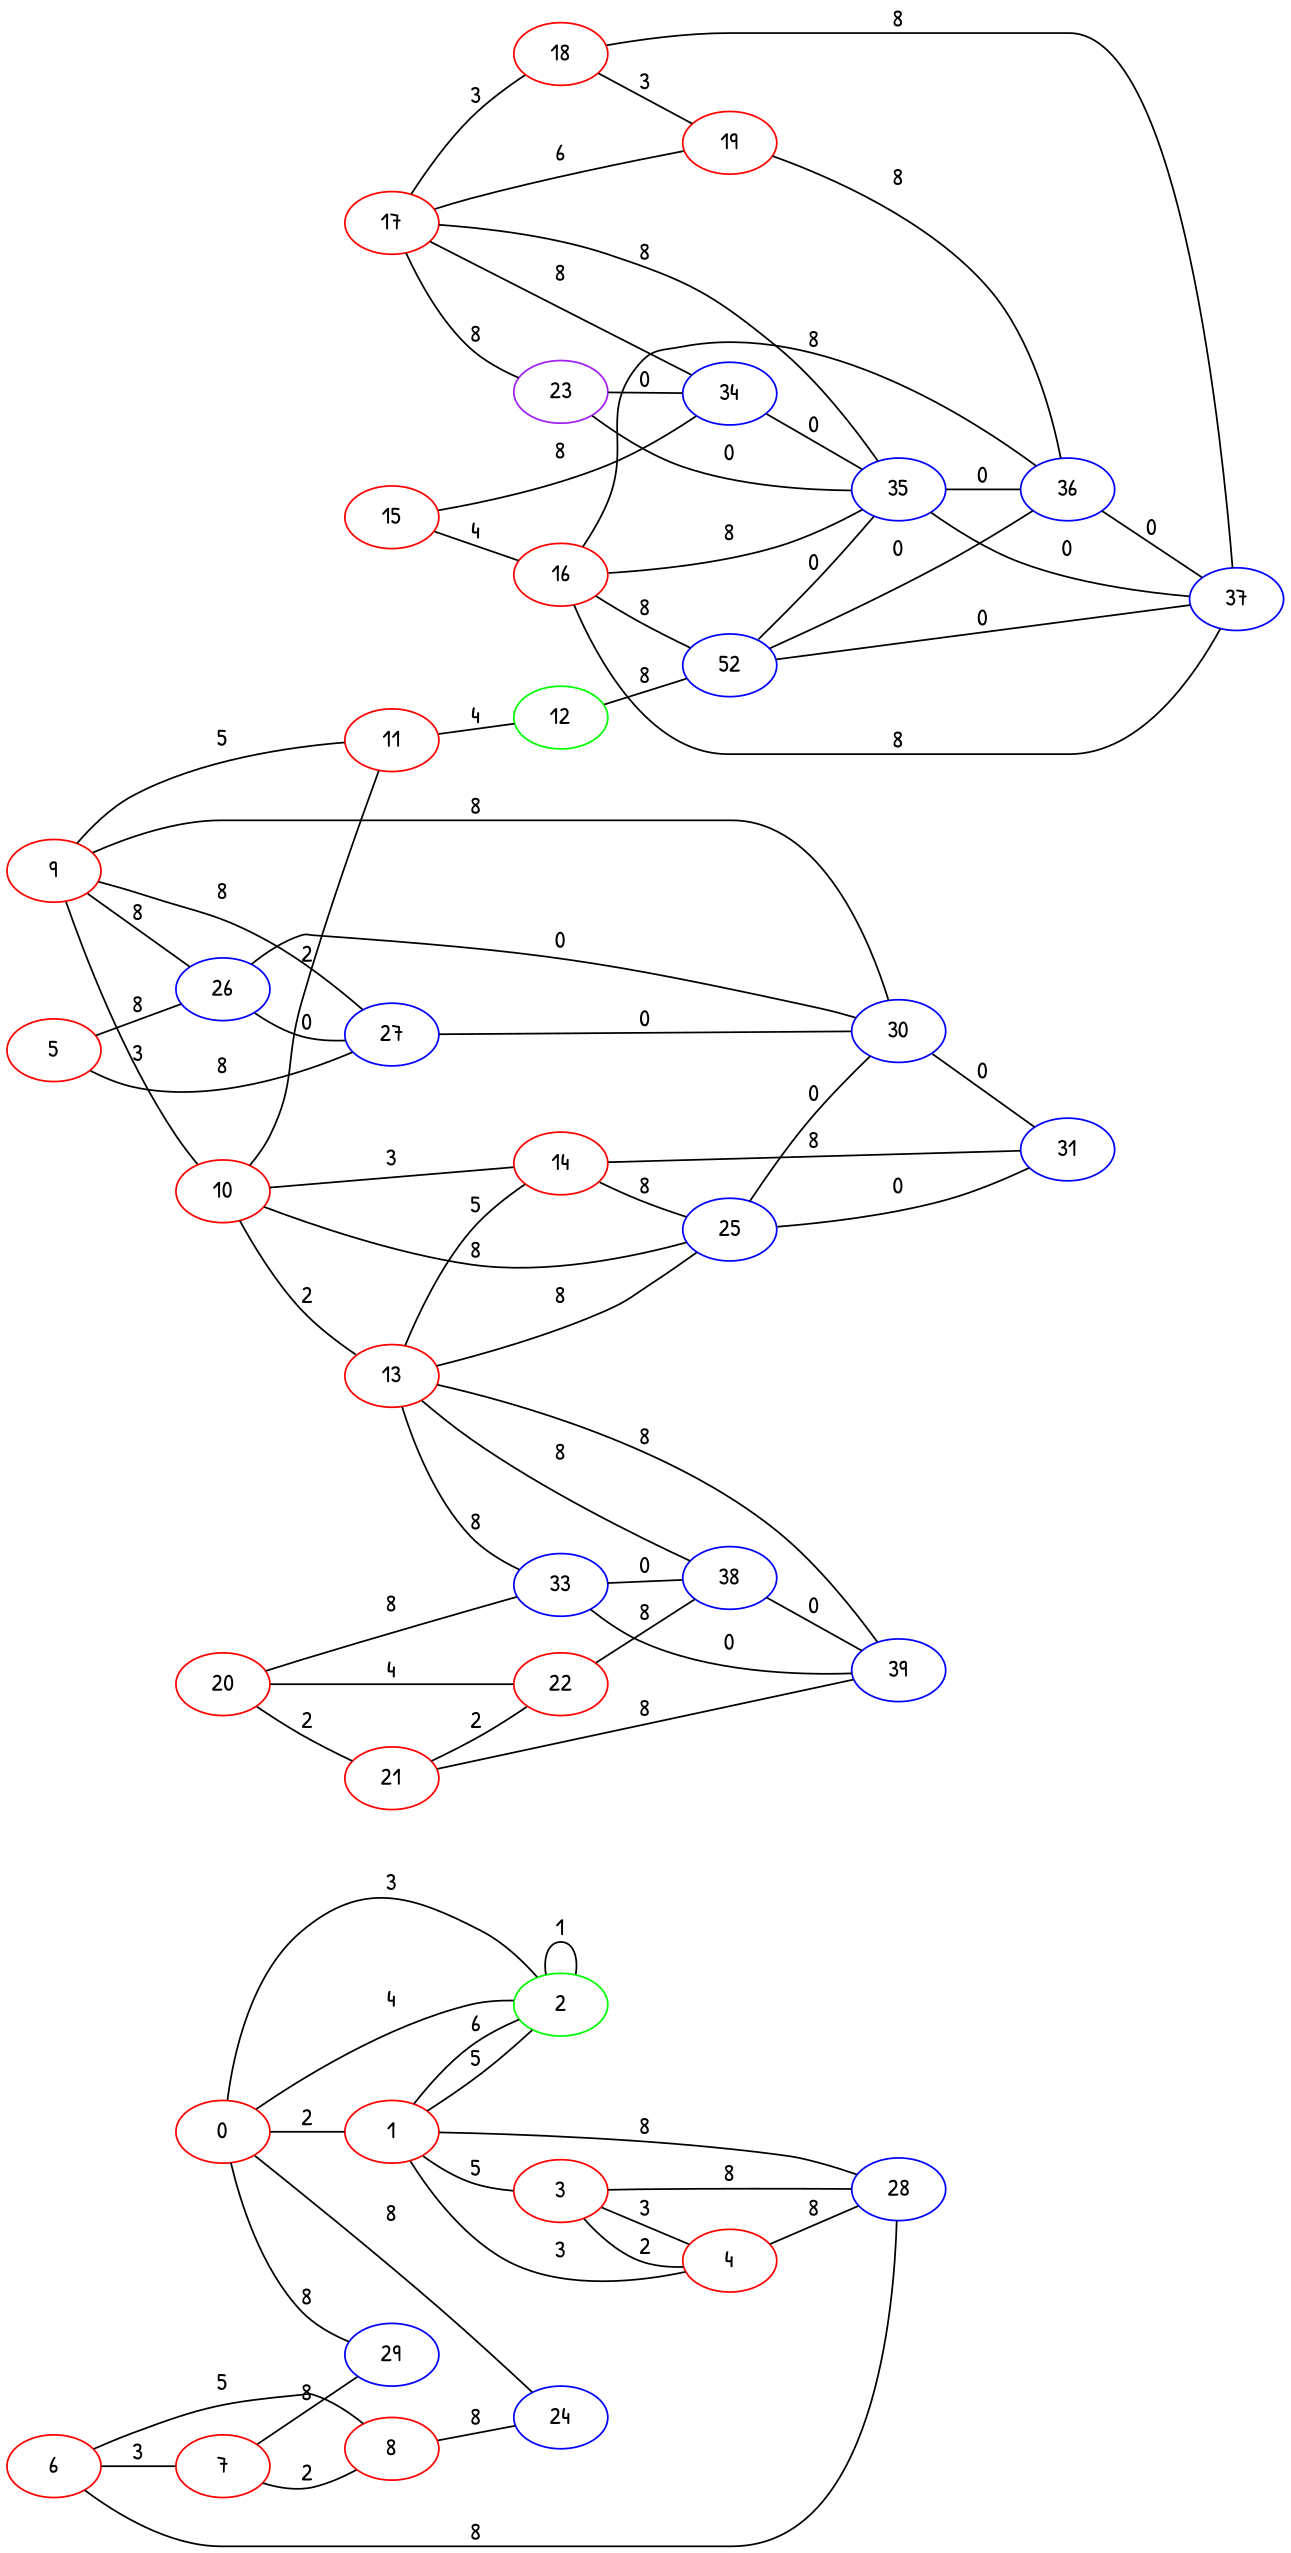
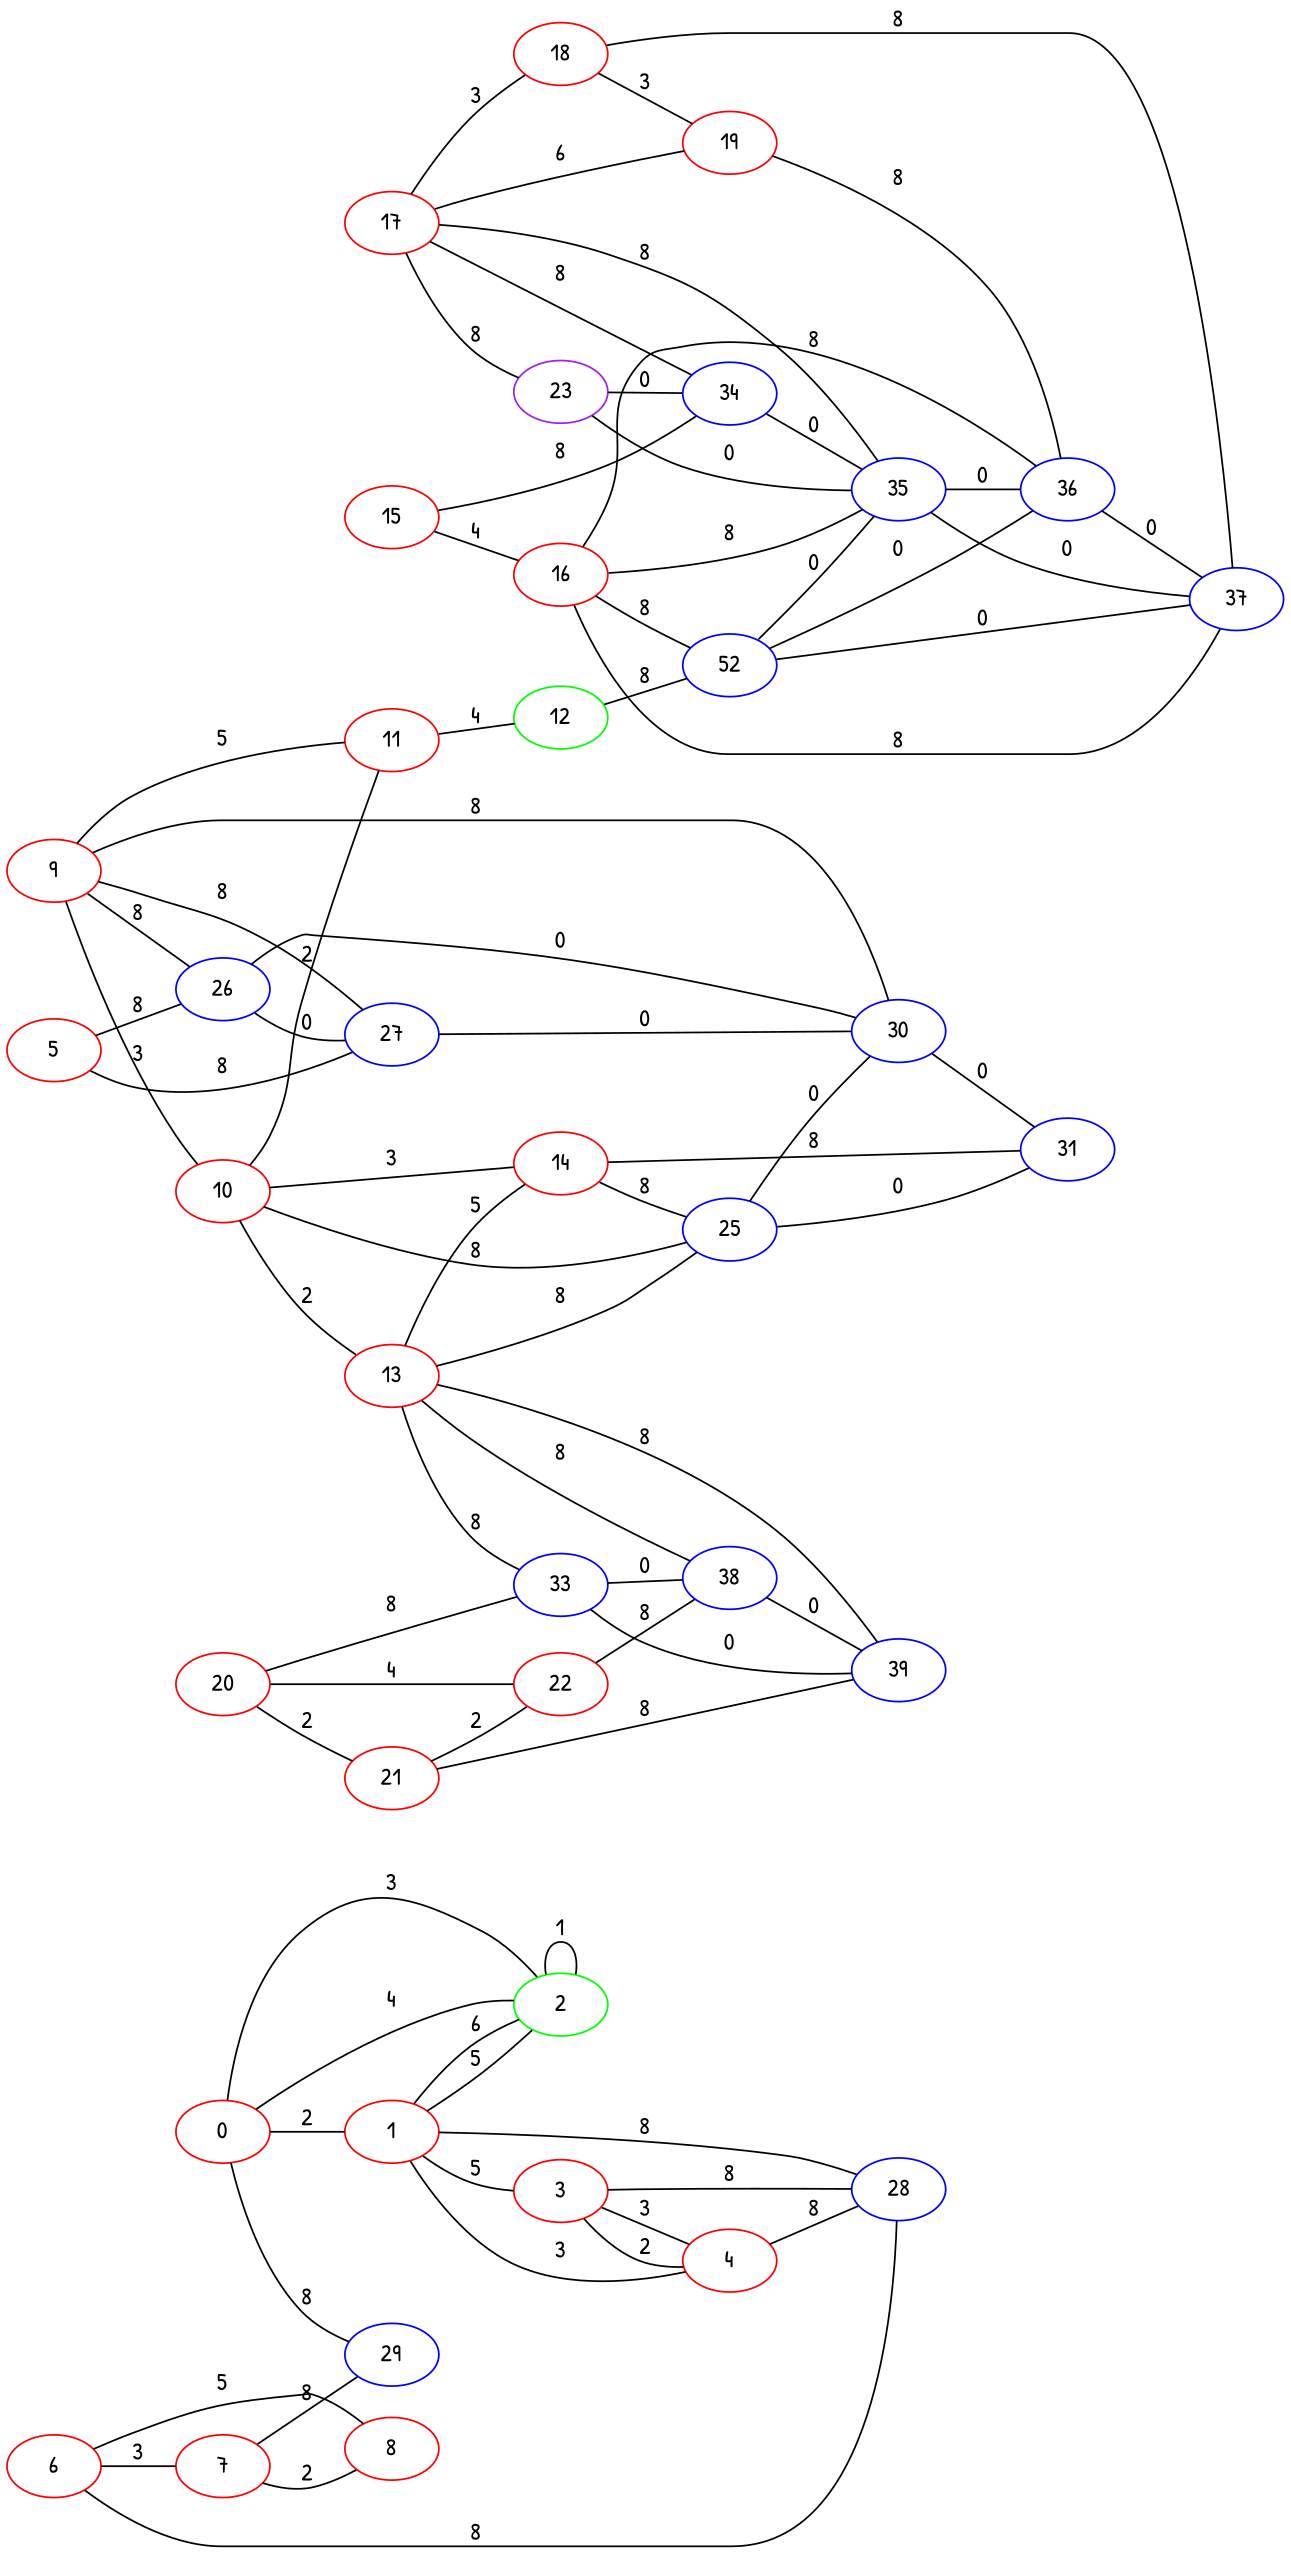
node "24": removed
